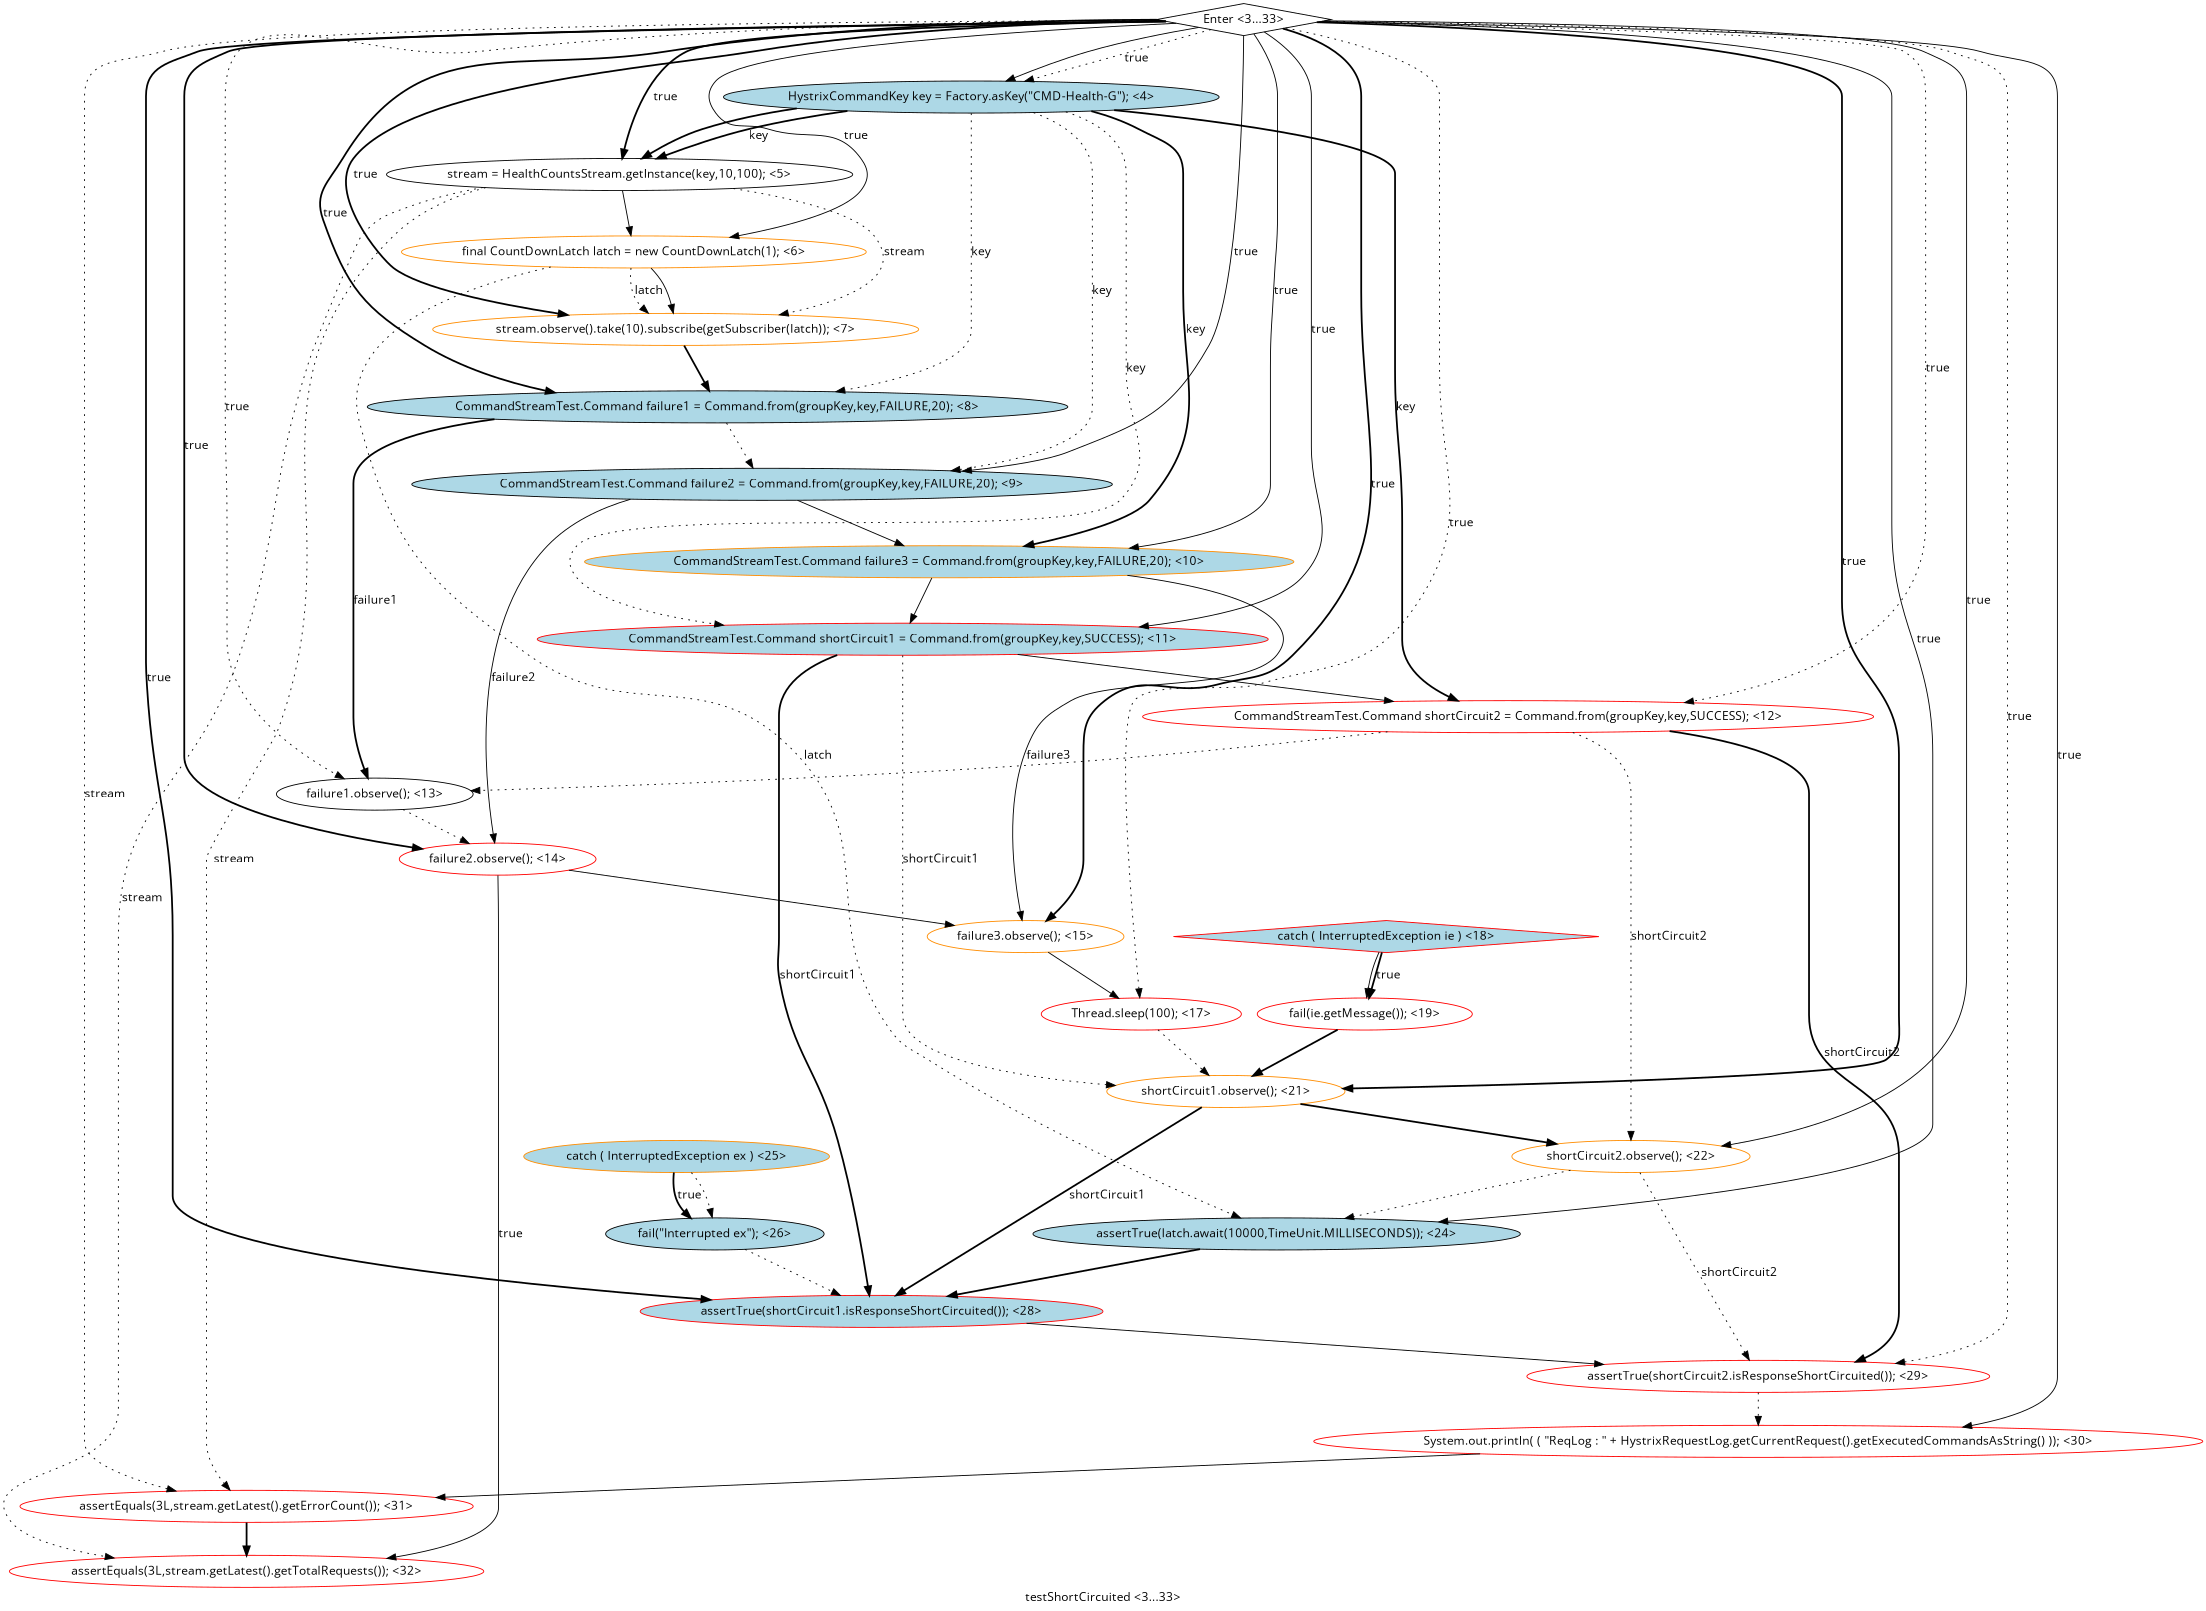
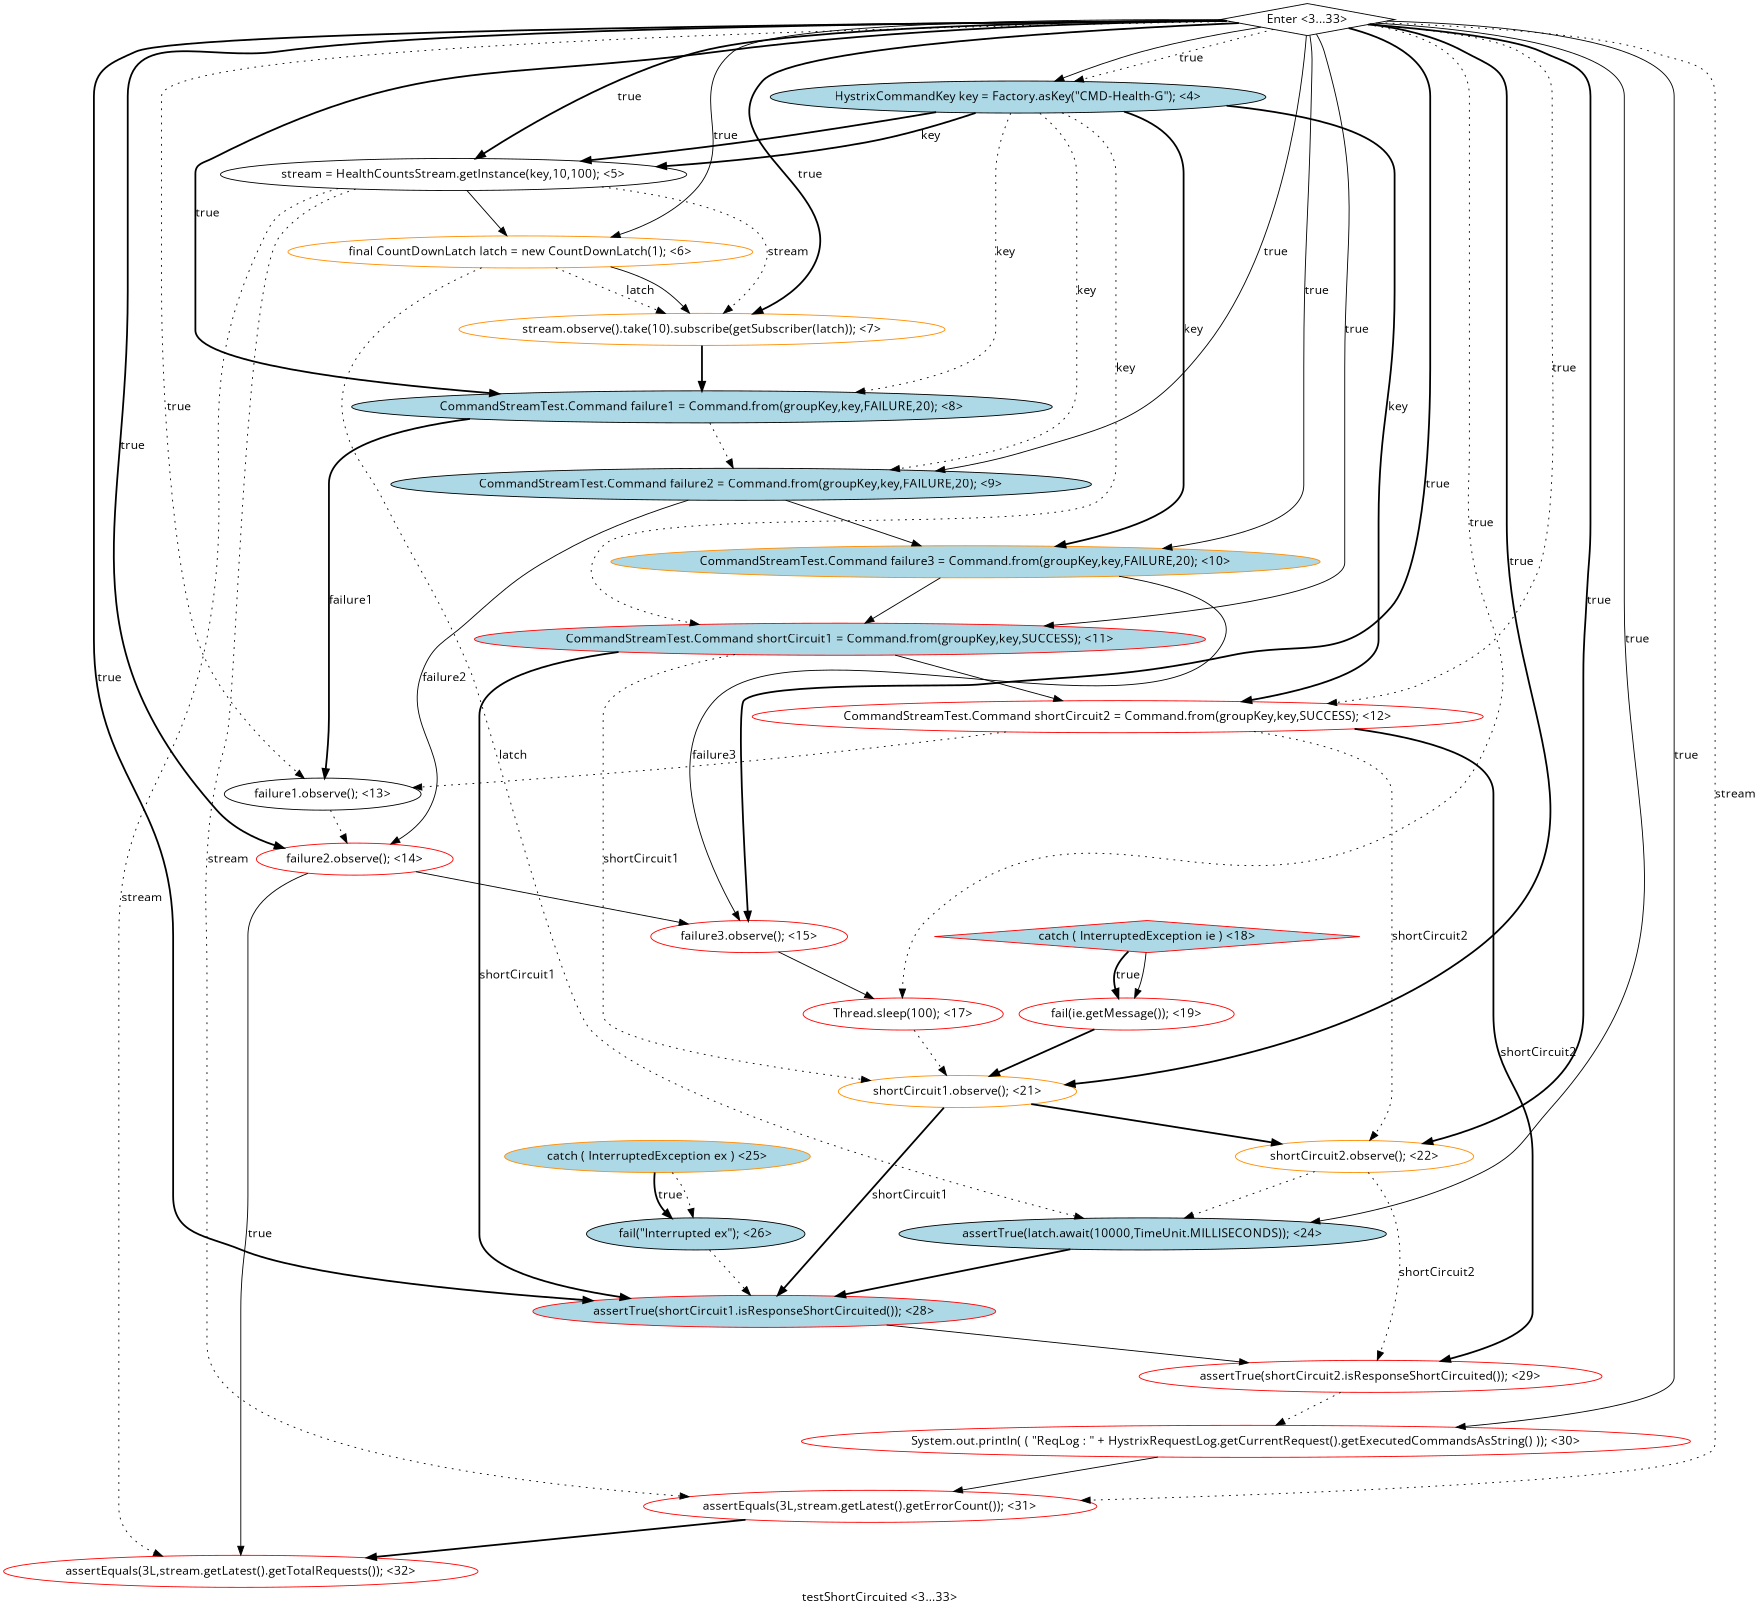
edge "Enter <3...33>" -> "shortCircuit2.observe(); <22>": style solid -> bold
edge "Enter <3...33>" -> "assertTrue(shortCircuit2.isResponseShortCircuited()); <29>": removed, label "true"
node "failure3.observe(); <15>": color darkorange -> red
